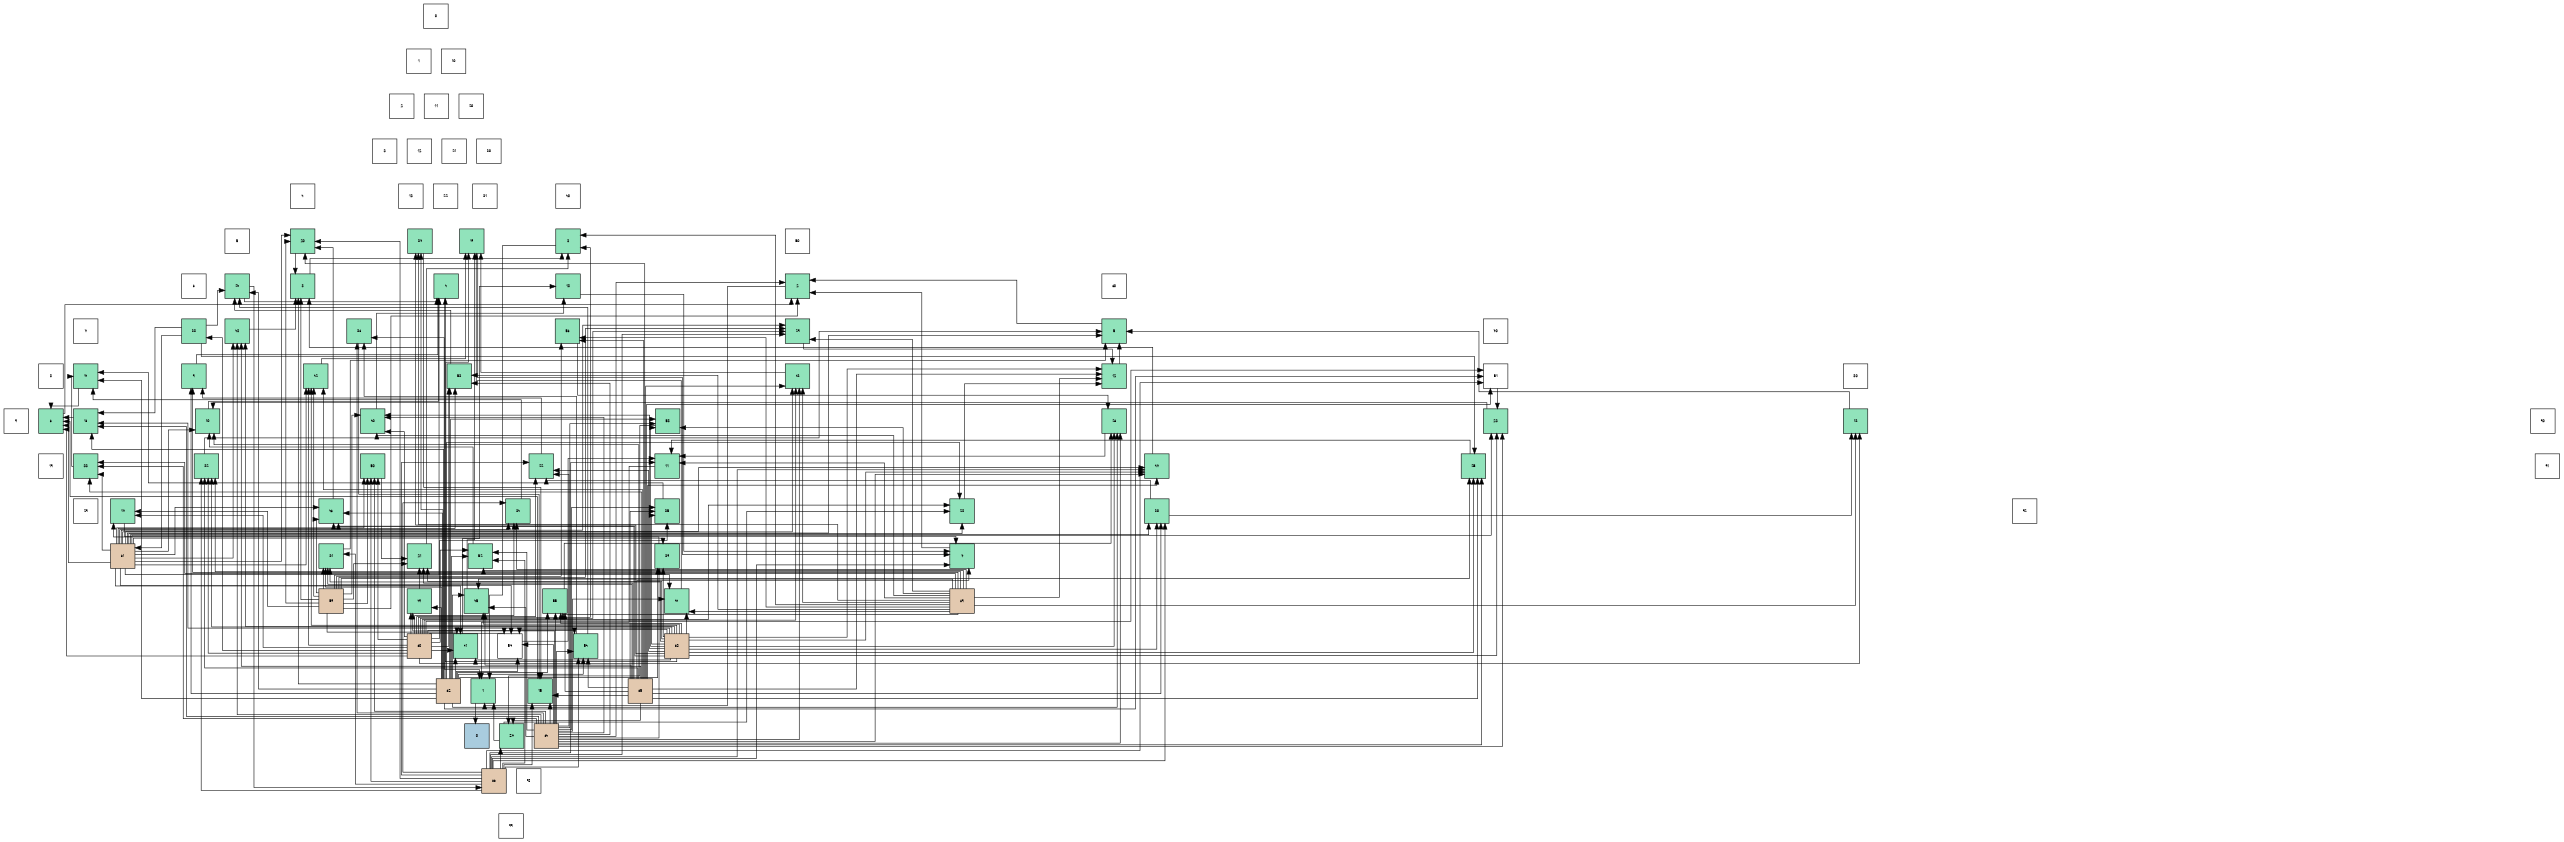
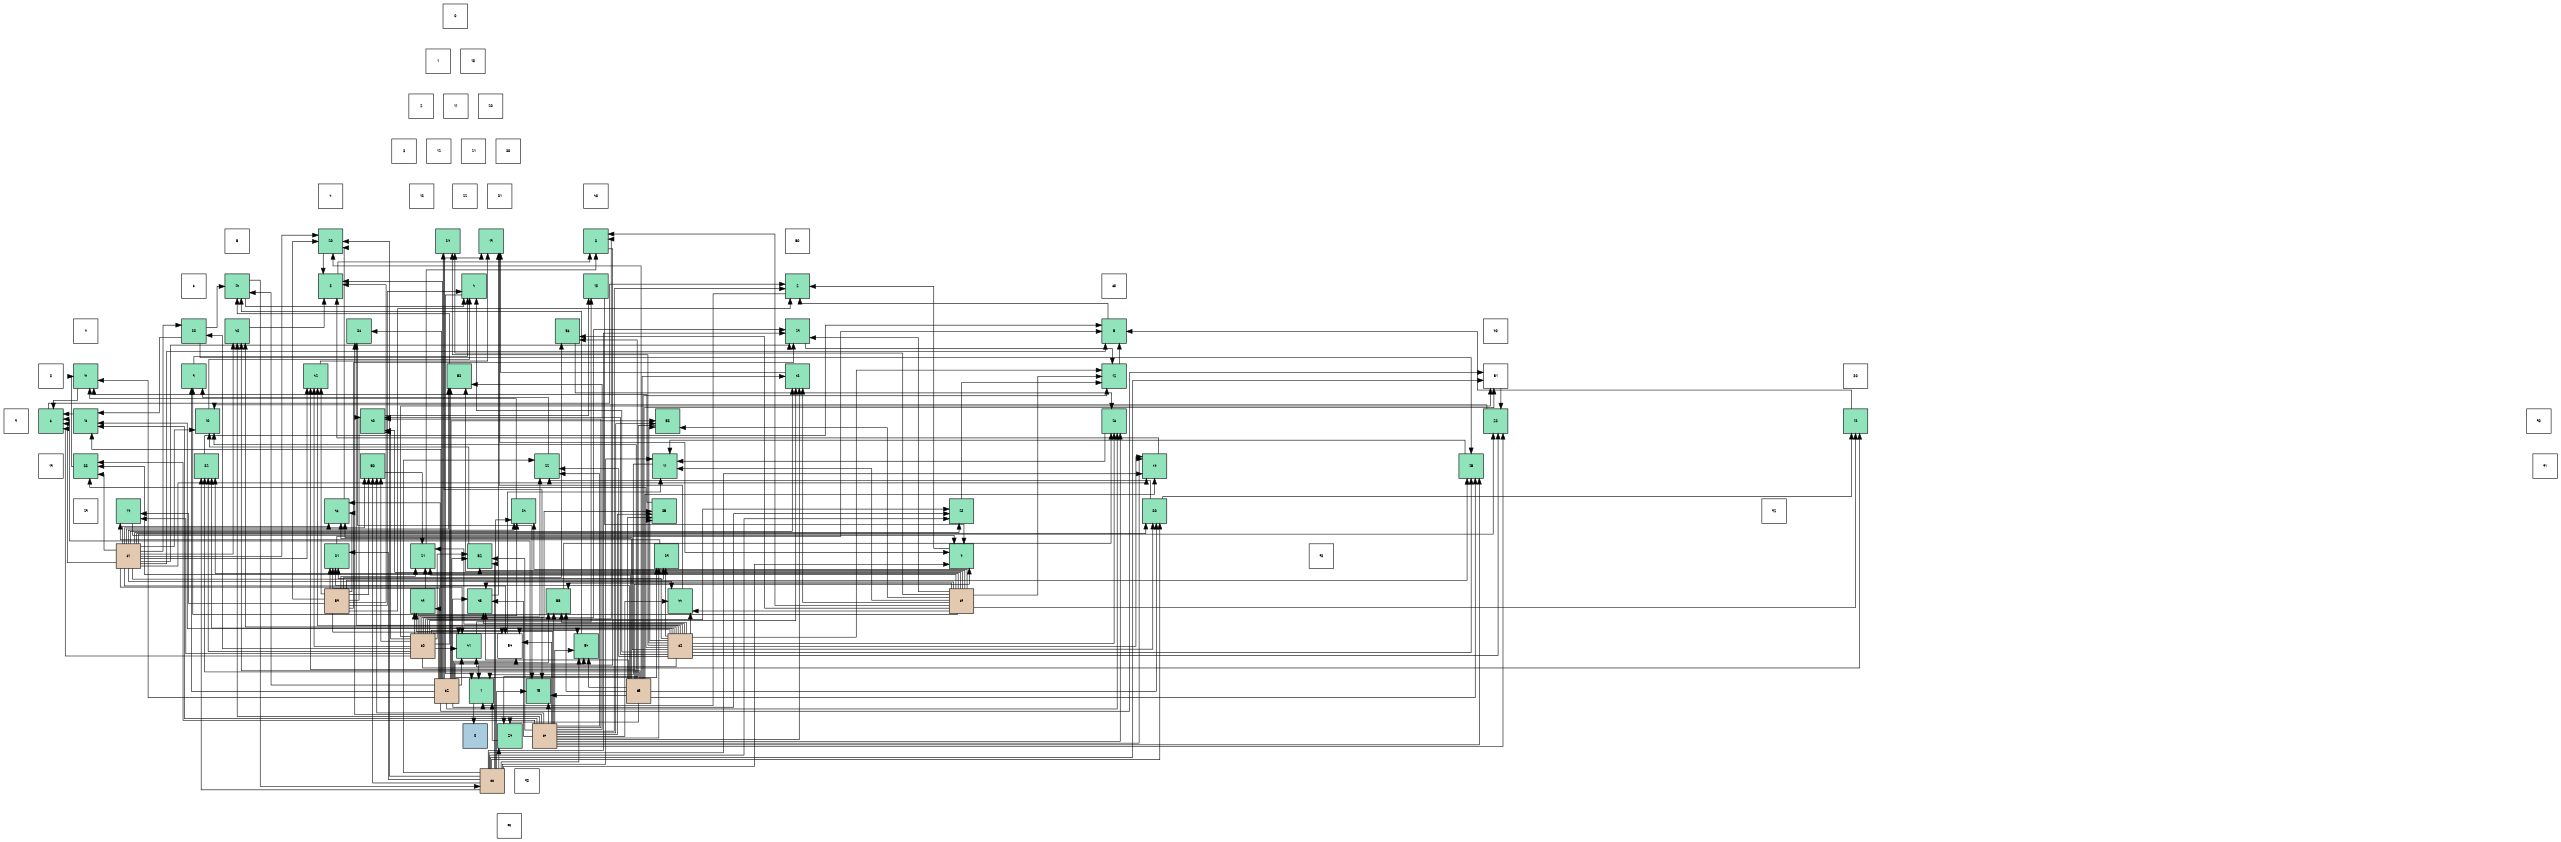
edge "54" -> "36": now "63" -> "36"
edge "38" -> "61": reversed
edge "65" -> "33": now "63" -> "33"
node "93": added
edge "27" -> "28": now "66" -> "28"
